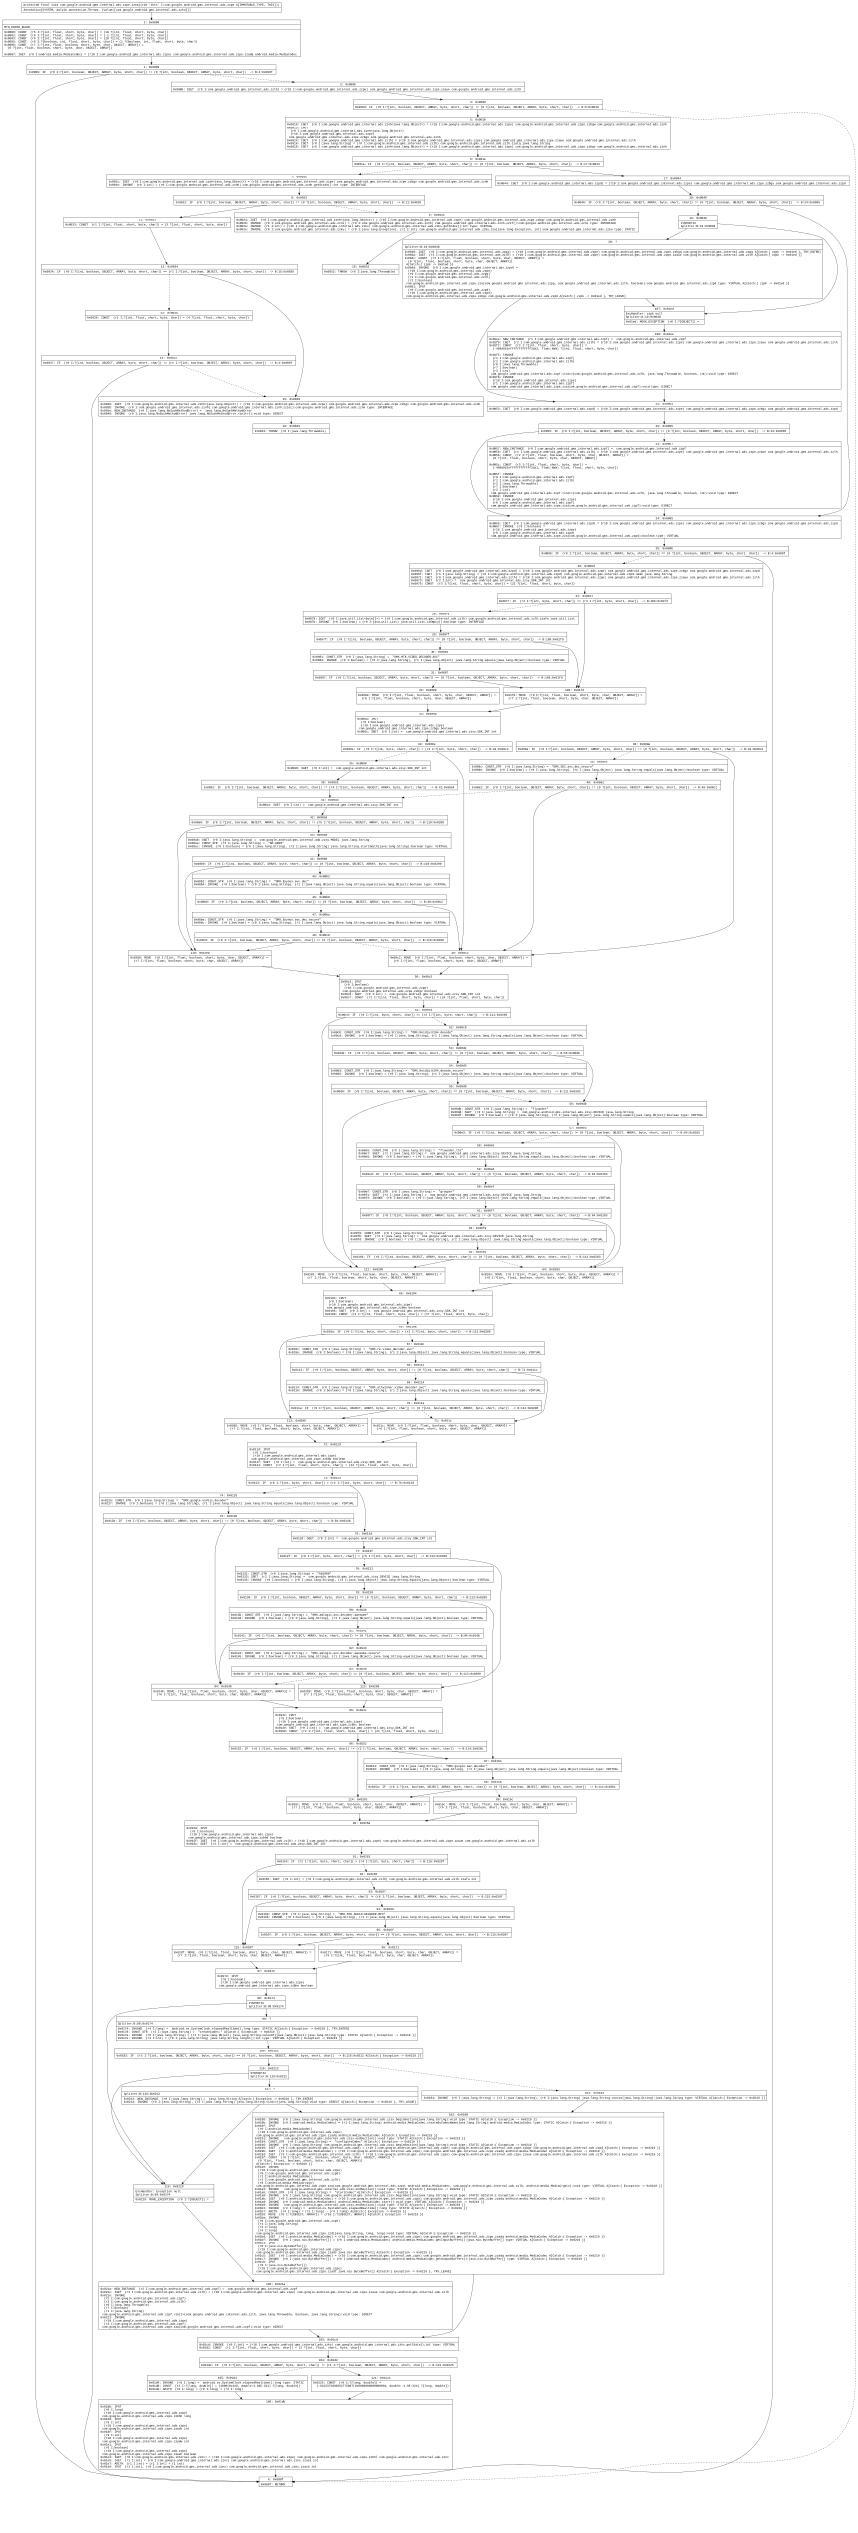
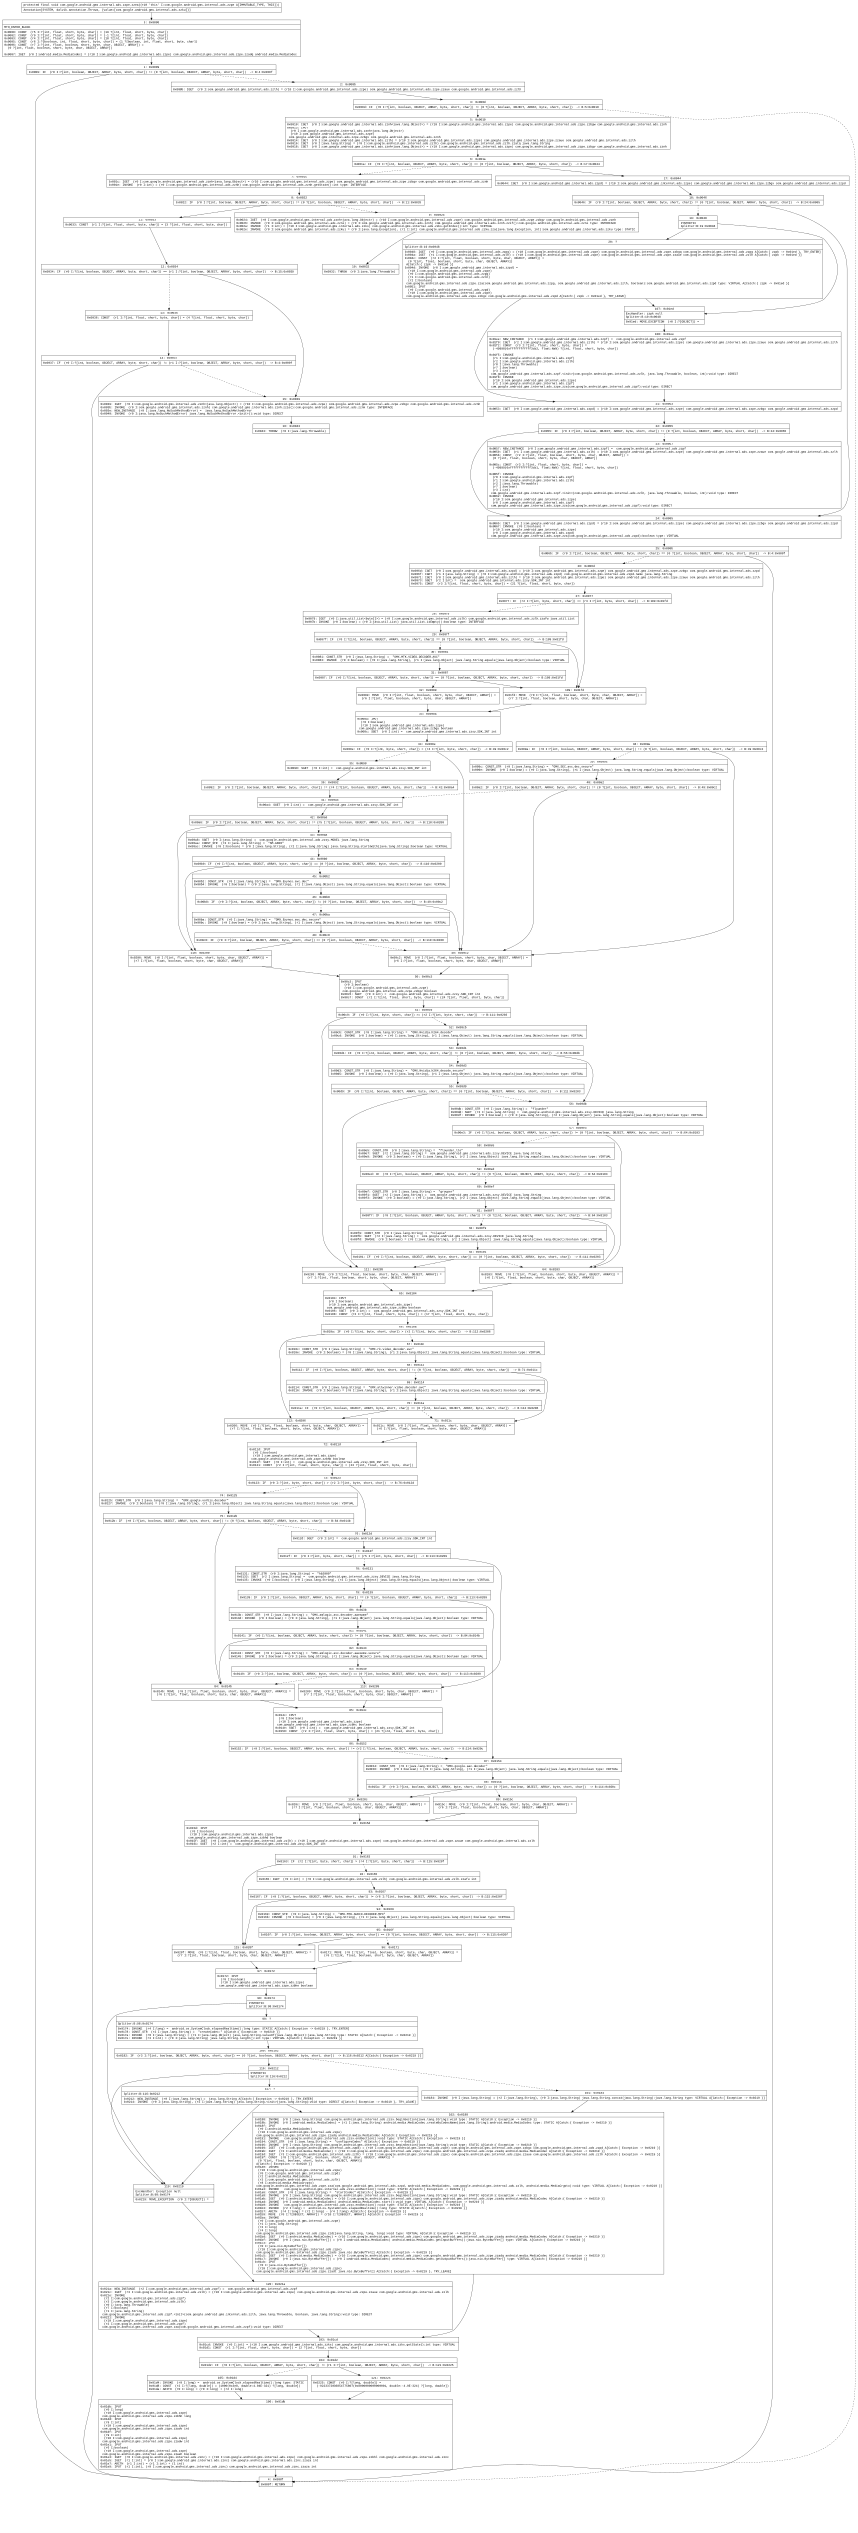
edge "112: 0x0206" -> "72: 0x011d": removed
edge "86: 0x0152" -> "87: 0x0154": style solid -> dashed
